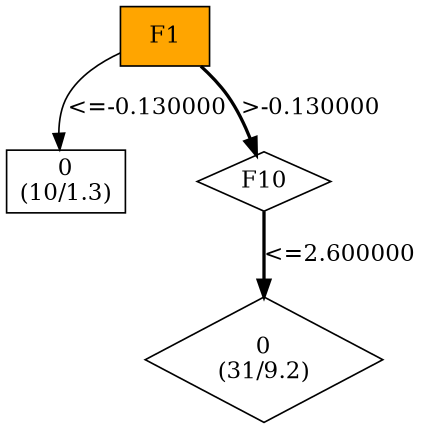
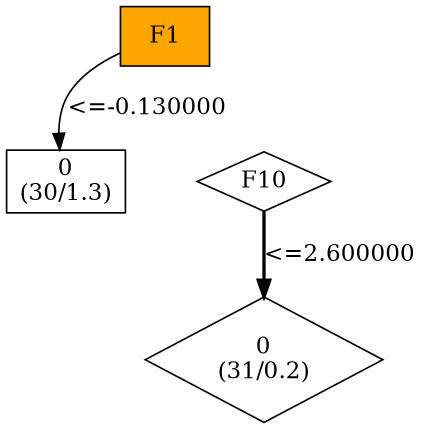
edge "F1" -> "F10": removed, label ">-0.130000"
node "0 (10/1.3)": label "0 (10/1.3)" -> "0 (30/1.3)"
node "0 (31/9.2)": label "0 (31/9.2)" -> "0 (31/0.2)"
